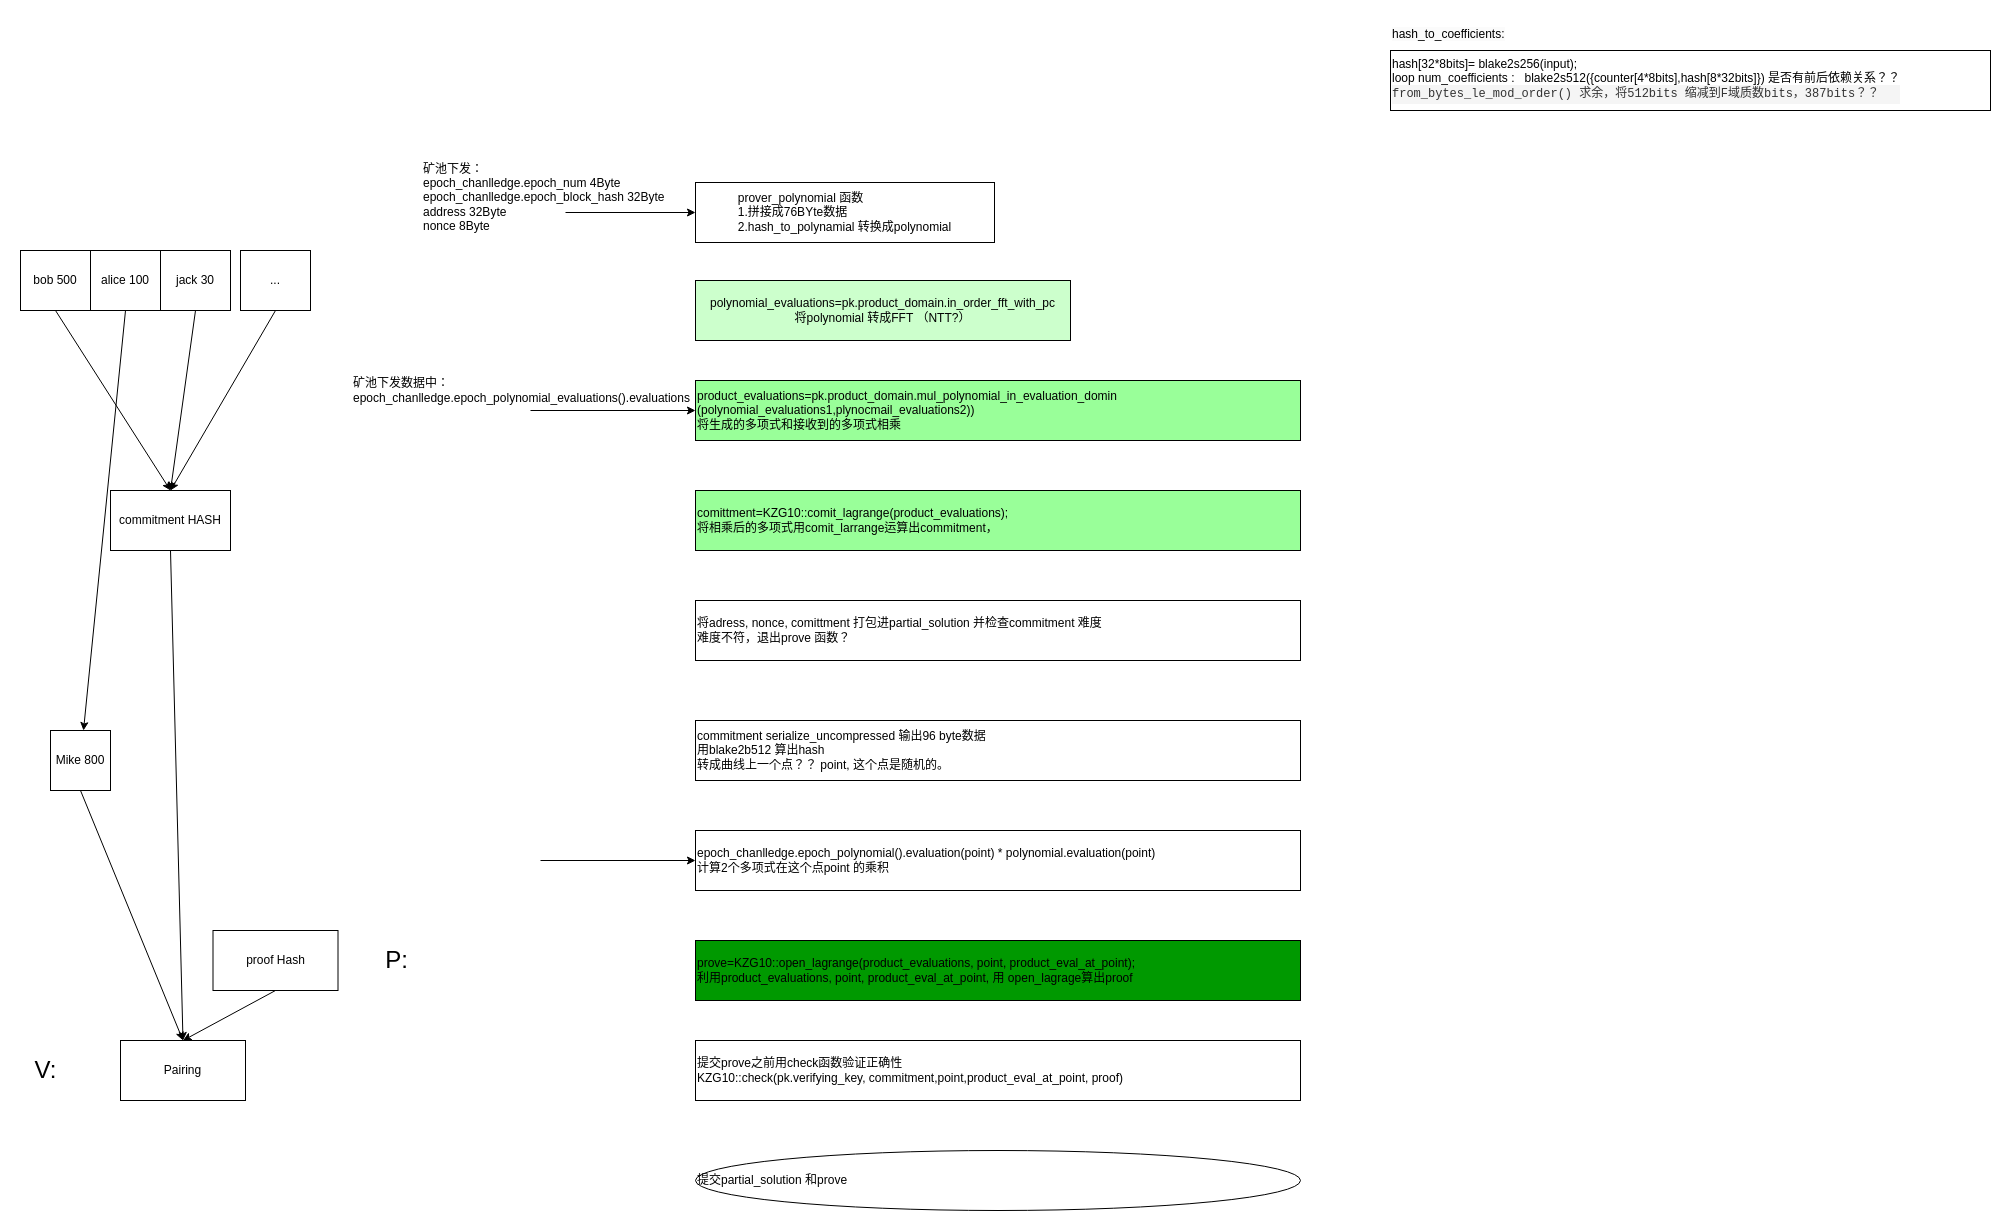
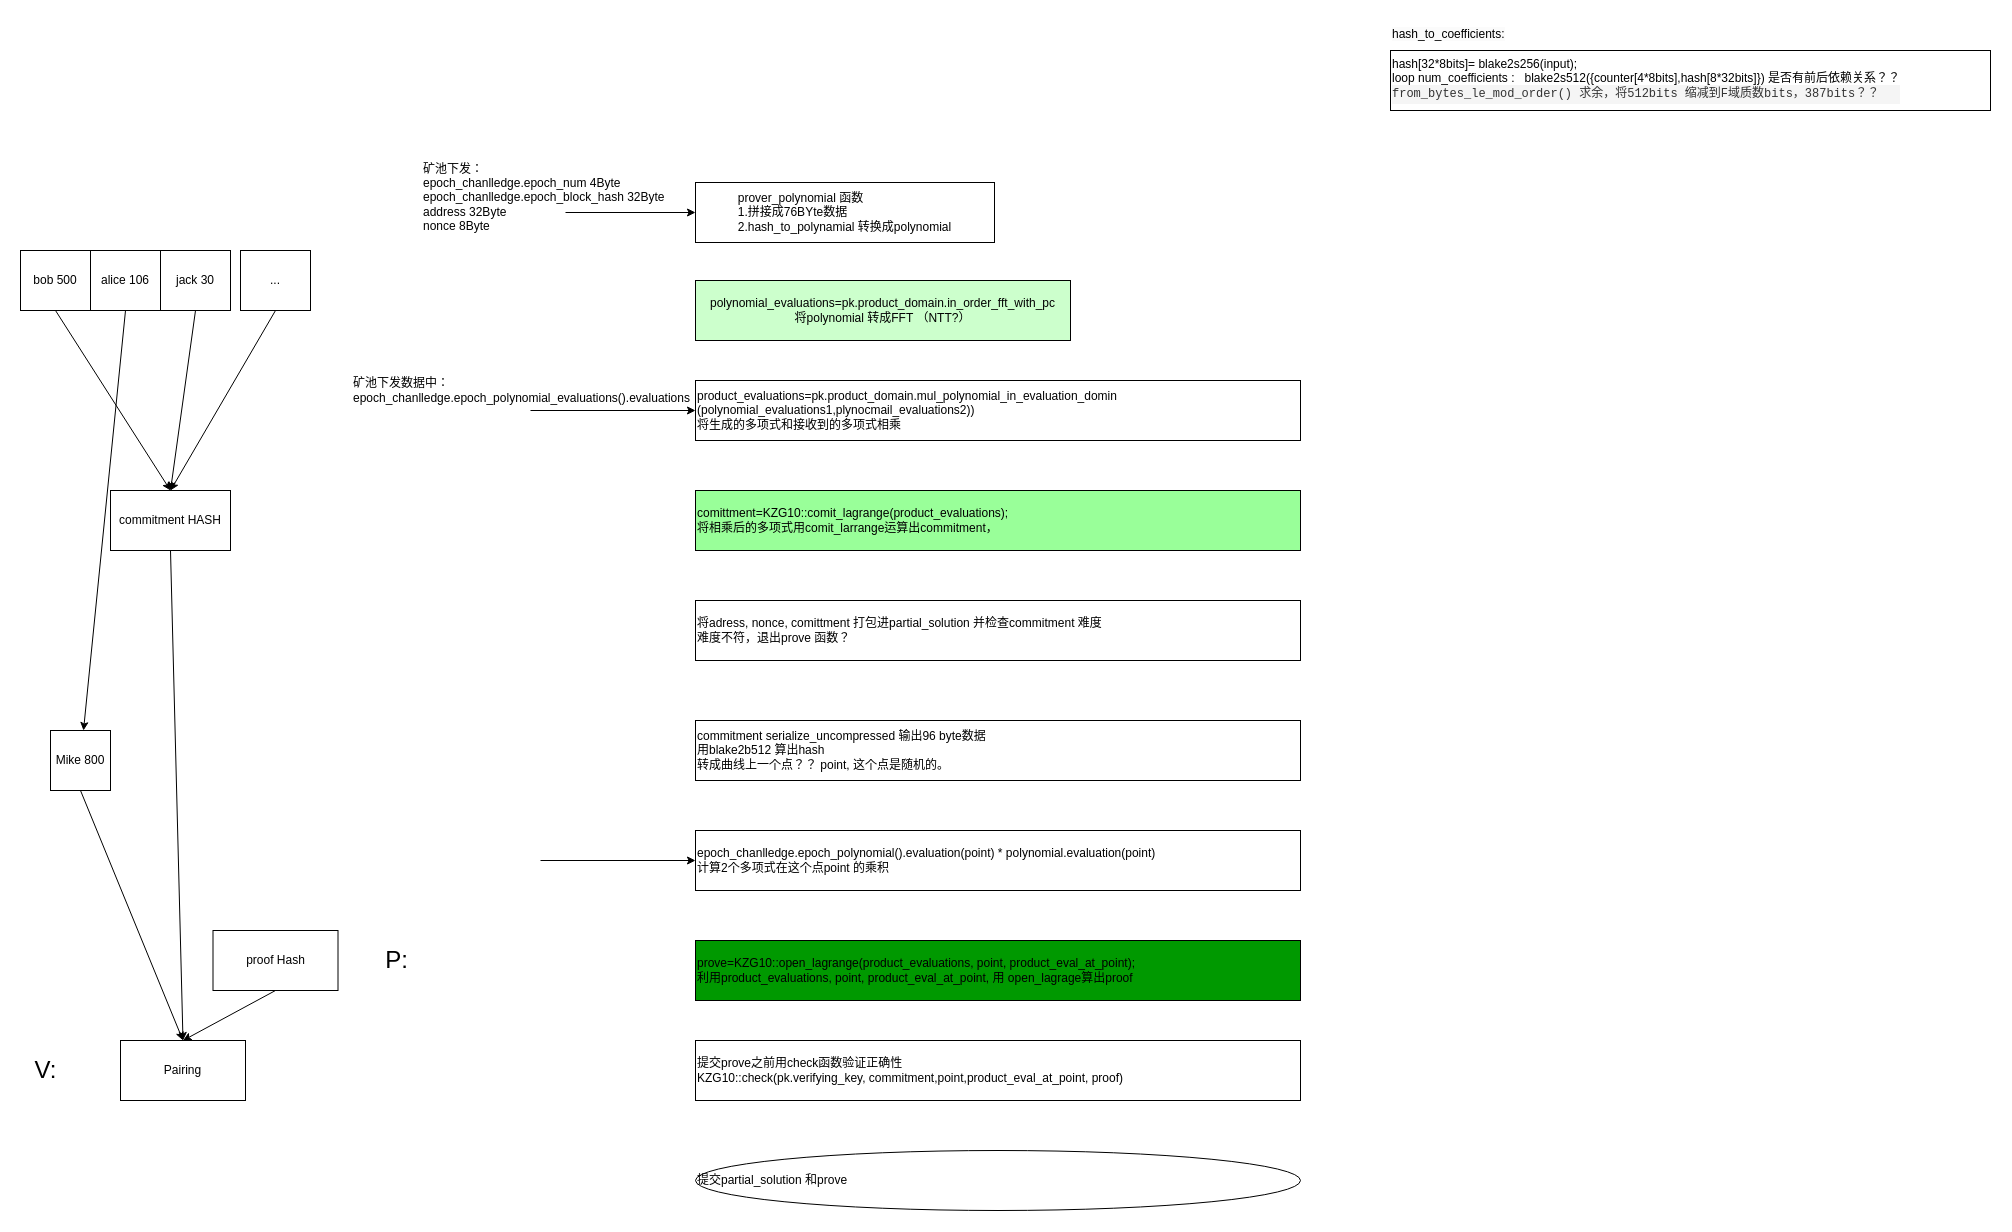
node "alice 100": label "alice 100" -> "alice 106"
node "product_evaluations=pk.product_domain.mul_polynomial_in_evaluation_domin (polynomial_evaluations1,plynocmail_evaluations2)) 将生成的多项式和接收到的多项式相乘": fillcolor #99ff99 -> #ffffff
